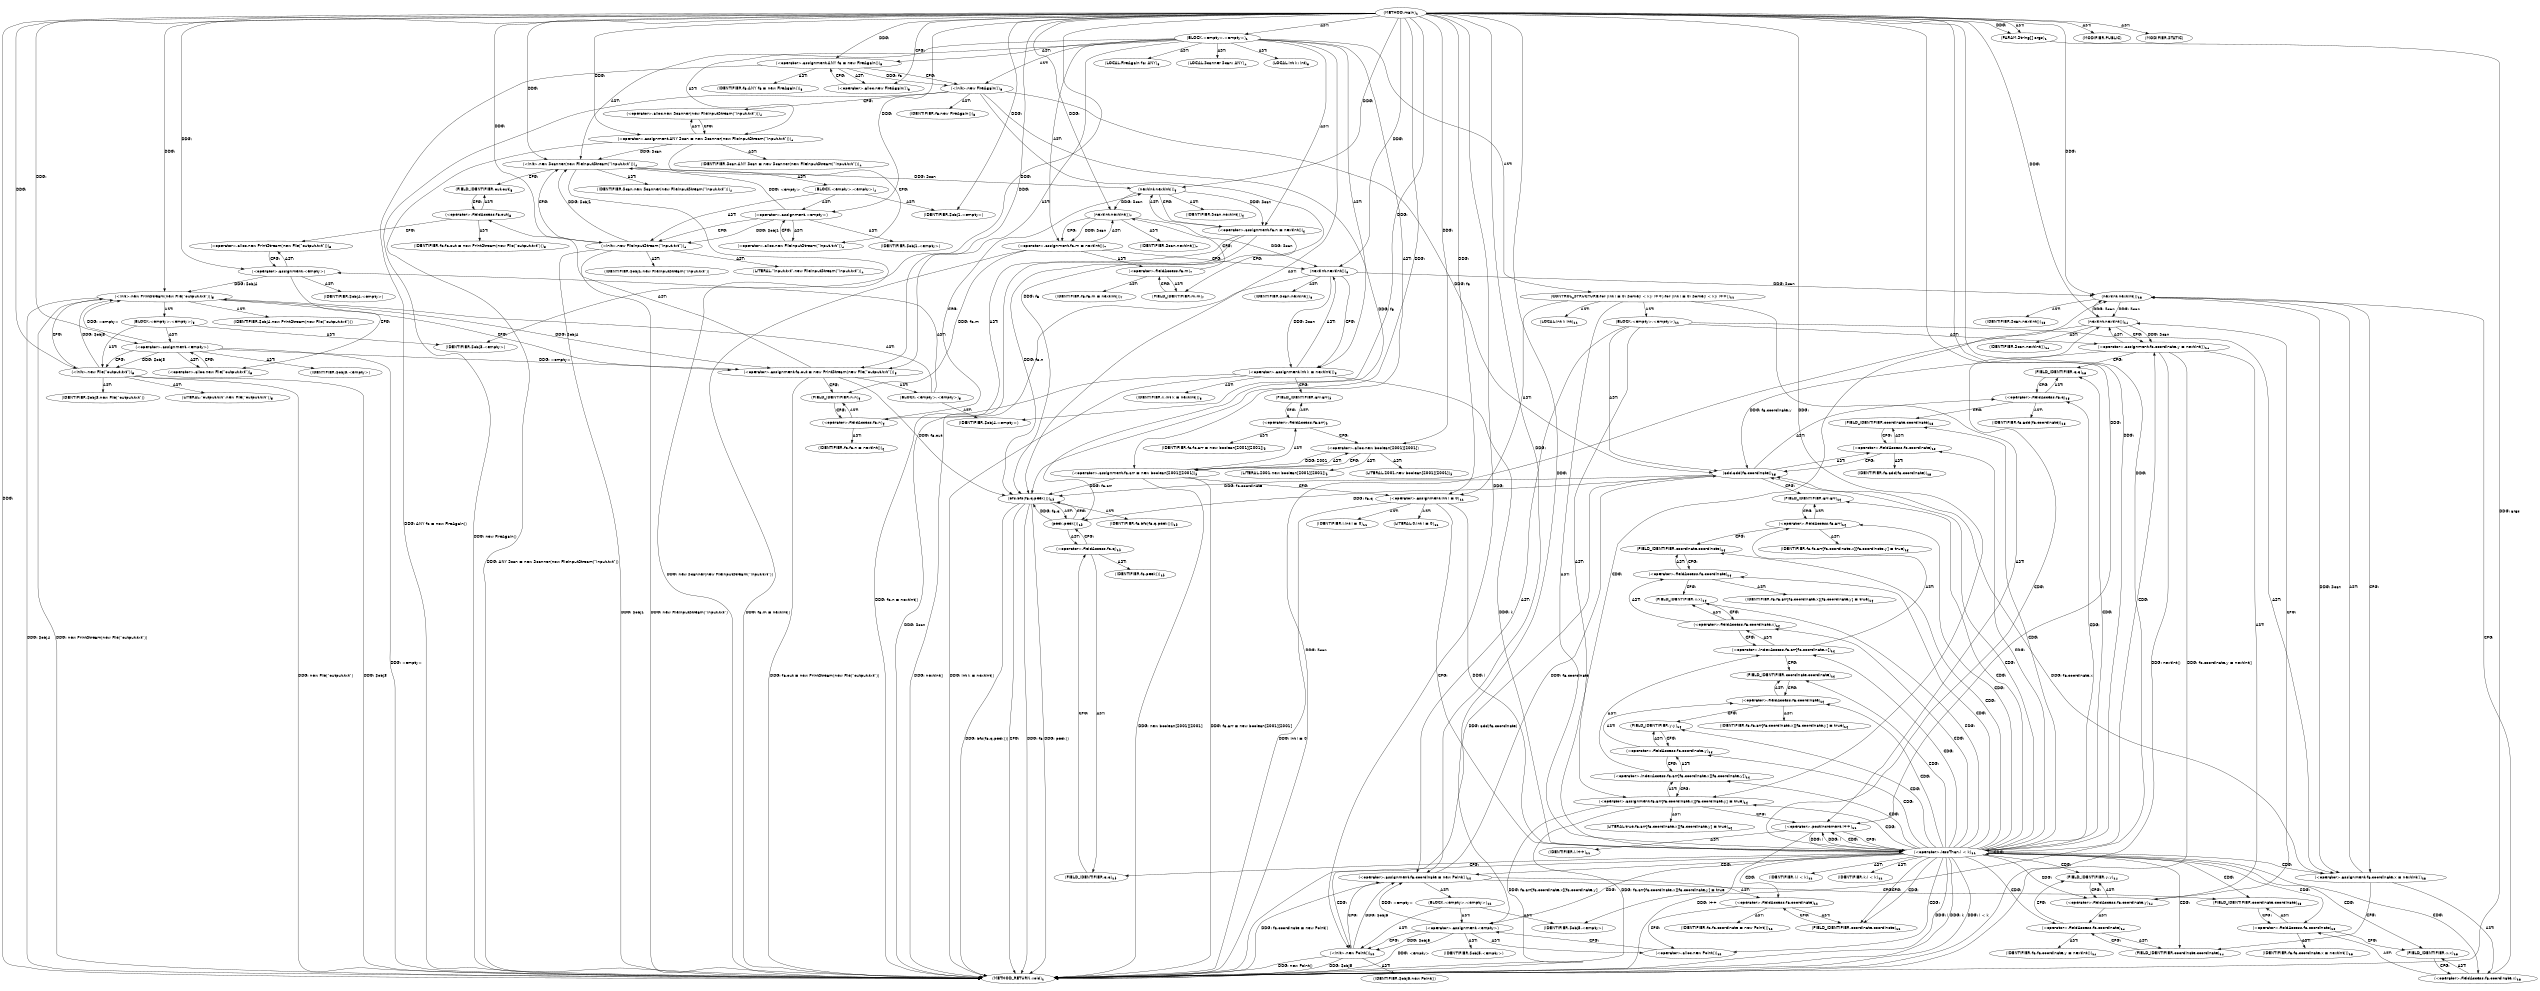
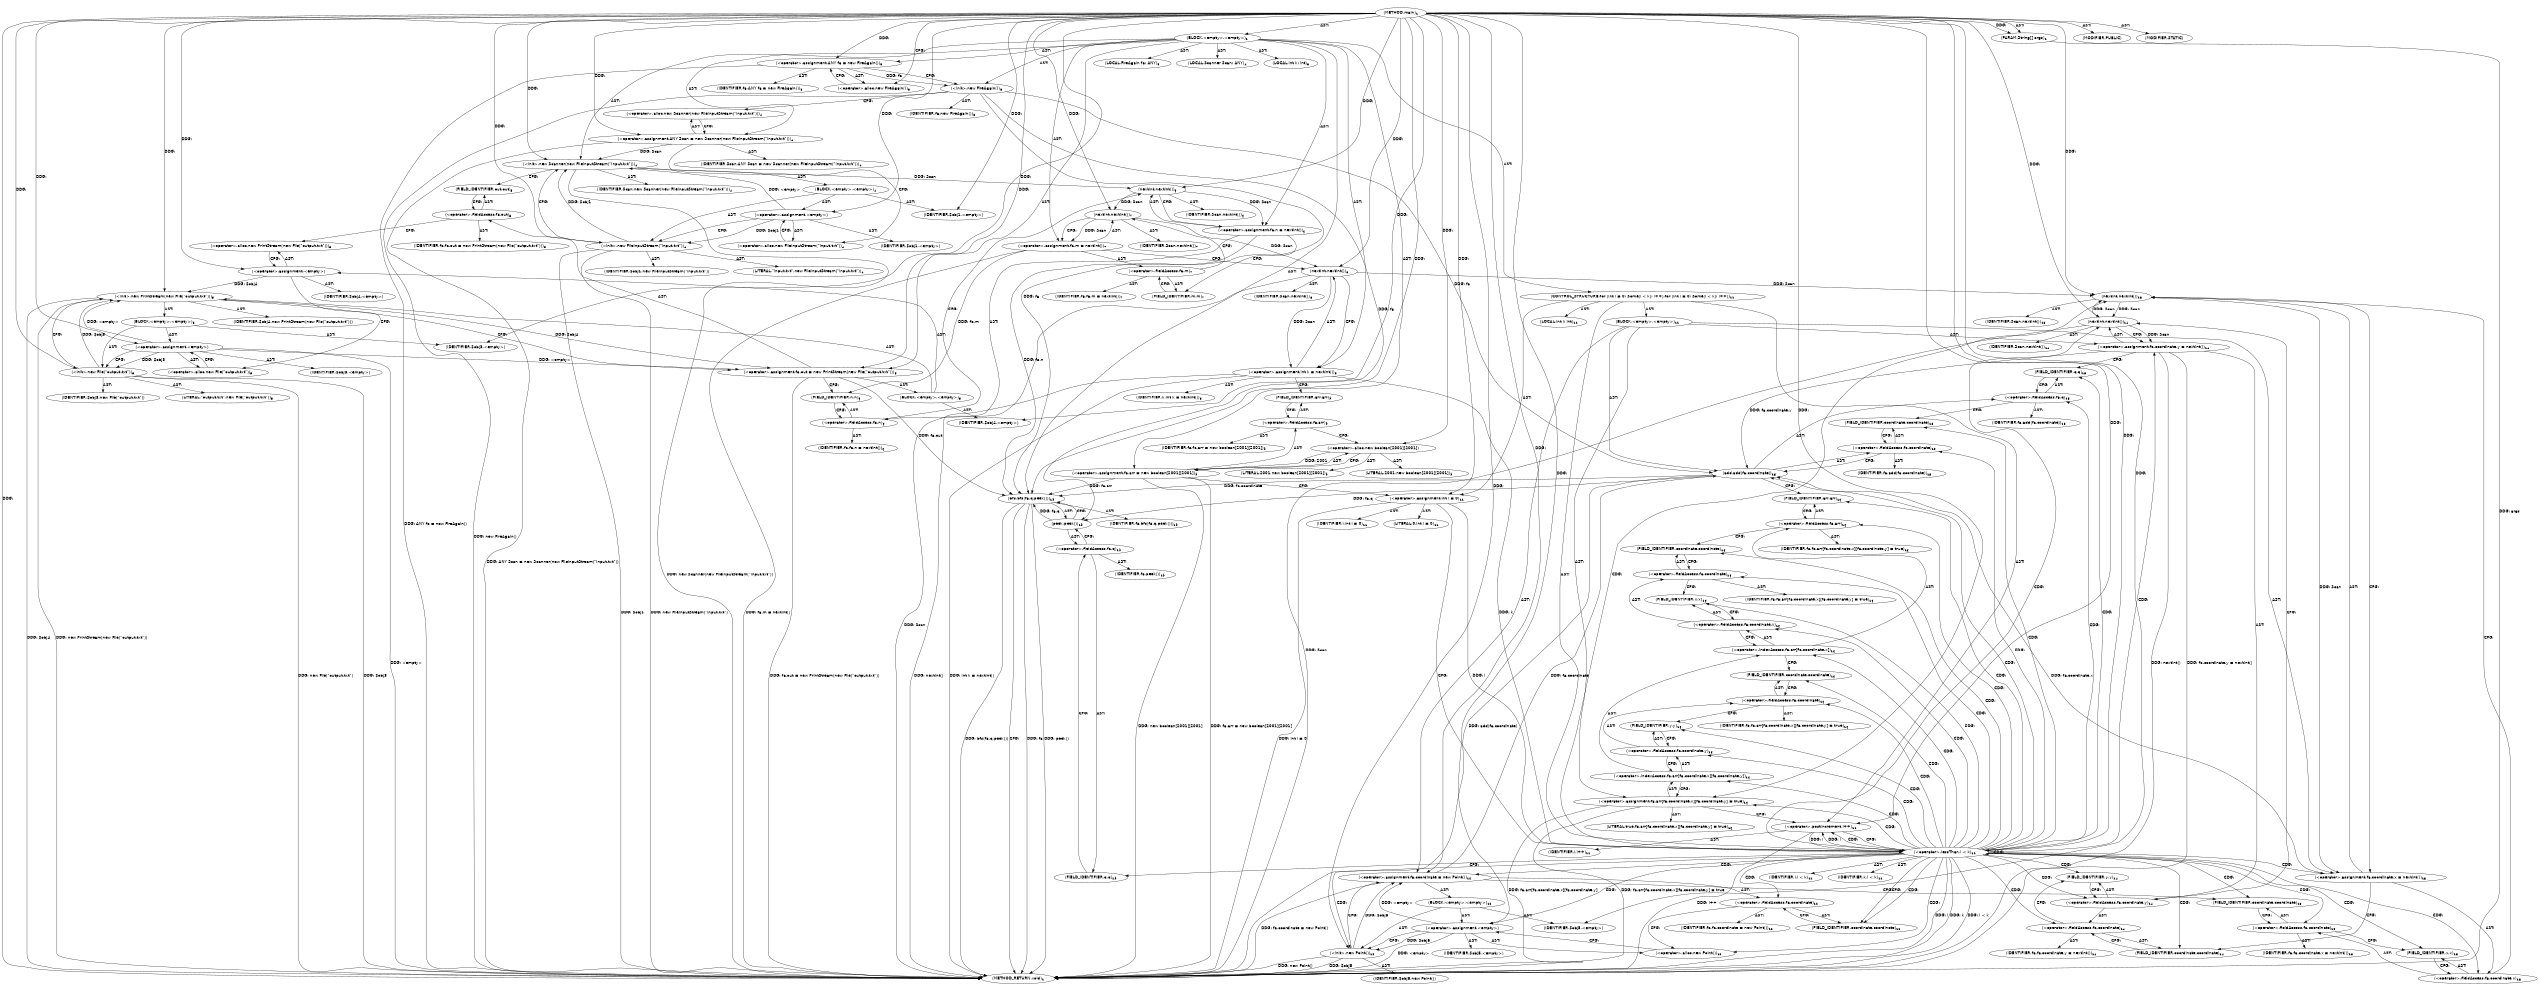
edge "(<operator>.assignment,fa.n = nextInt())" -> "(METHOD_RETURN,void)": removed, label "DDG: fa.n = nextInt()"
